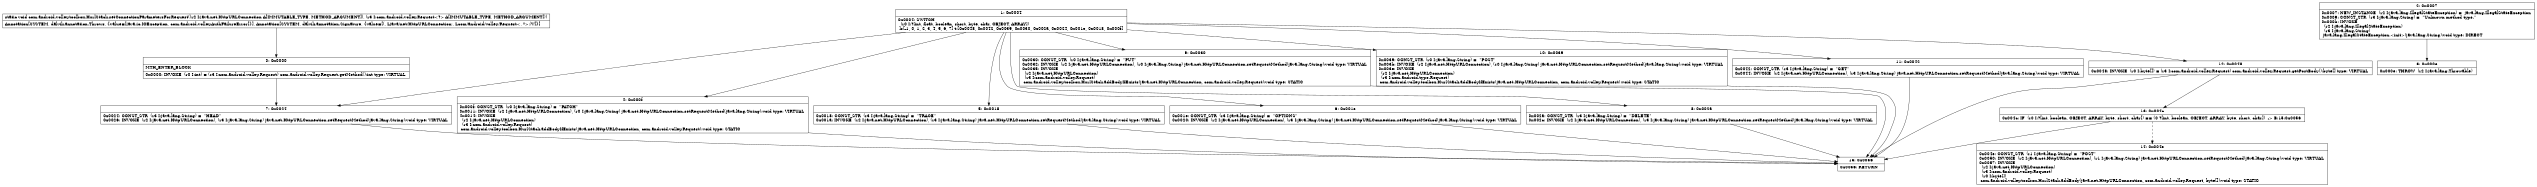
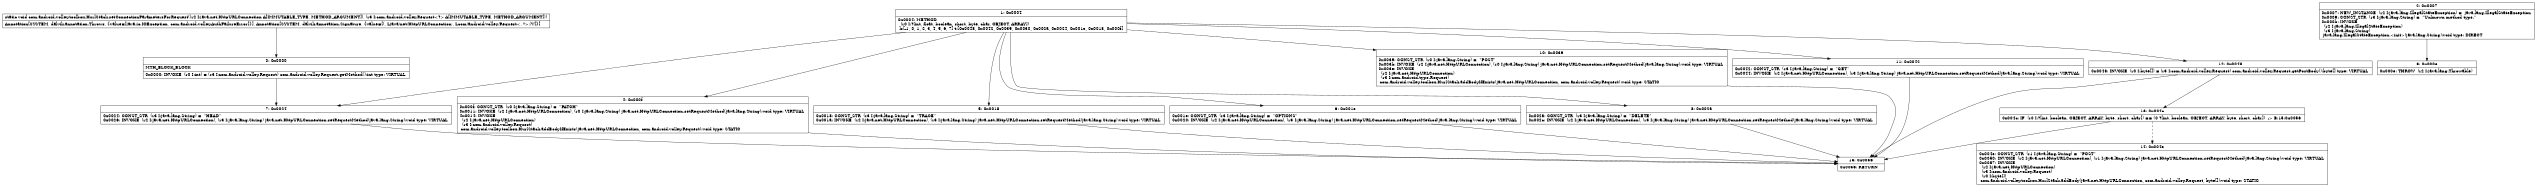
node "1: 0x0004": text "0x0004: SWITCH" -> "0x0004: METHOD"
node "0: 0x0000": text "MTH_ENTER_BLOCK" -> "MTH_BLOCK_BLOCK"
node "9: 0x0030": removed
